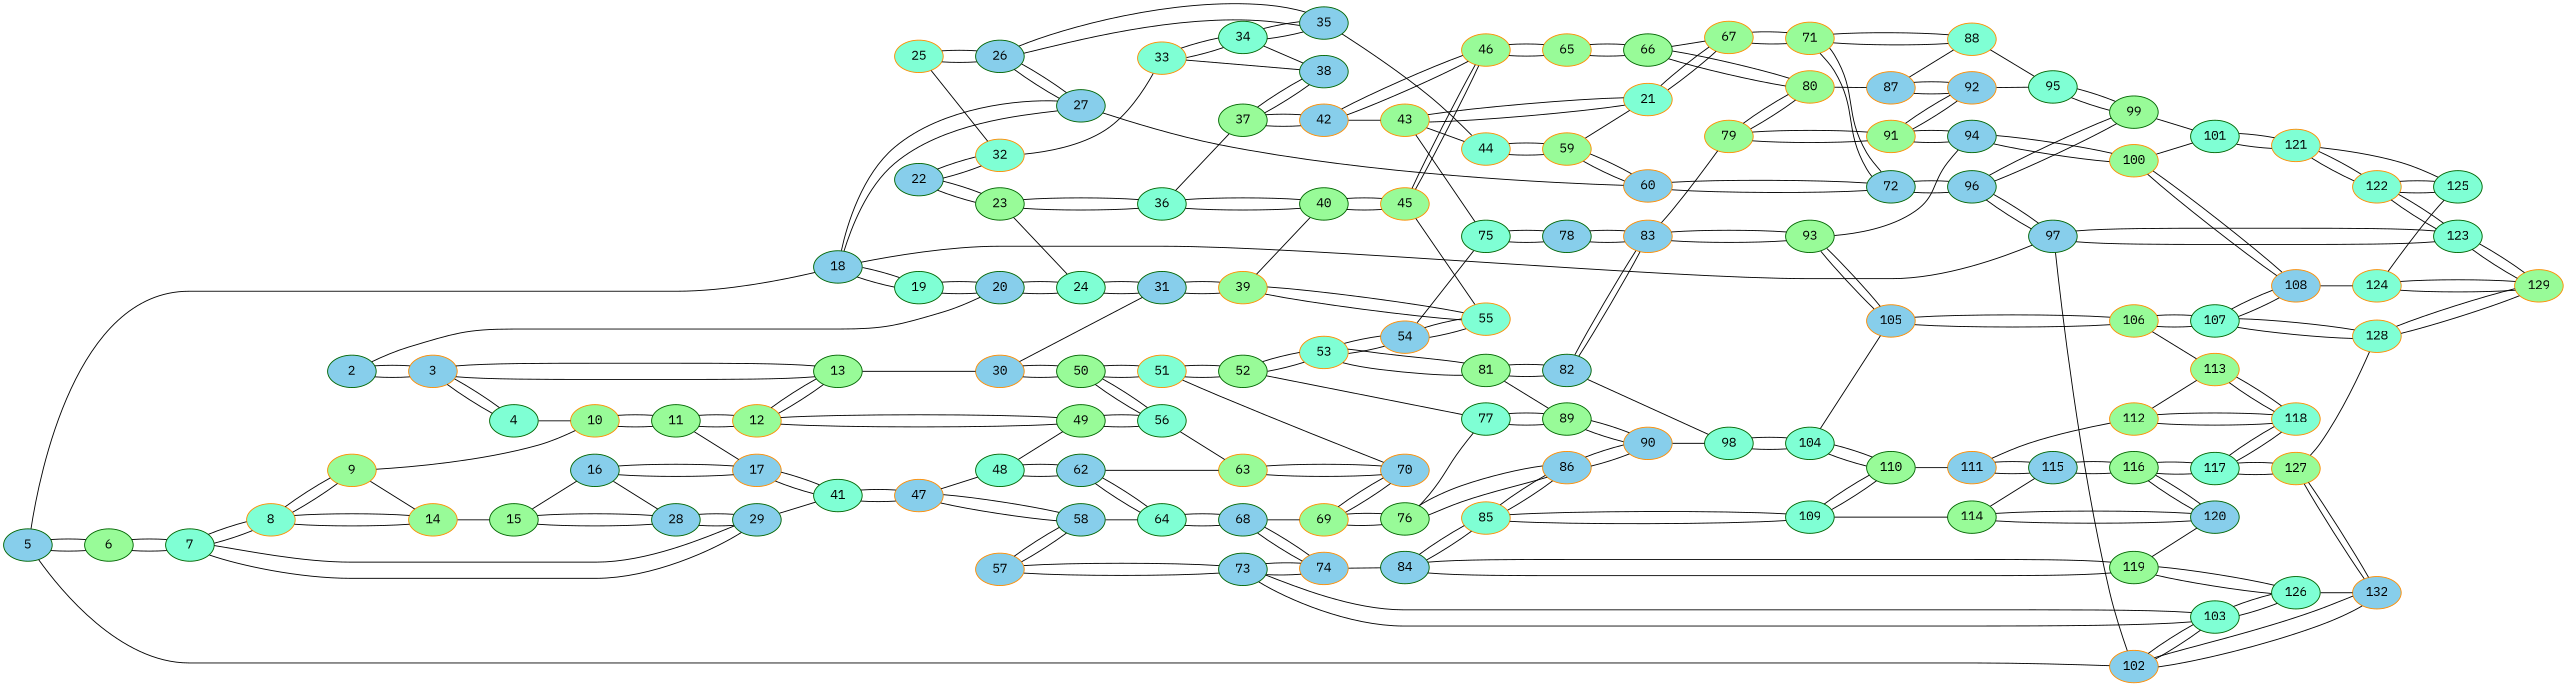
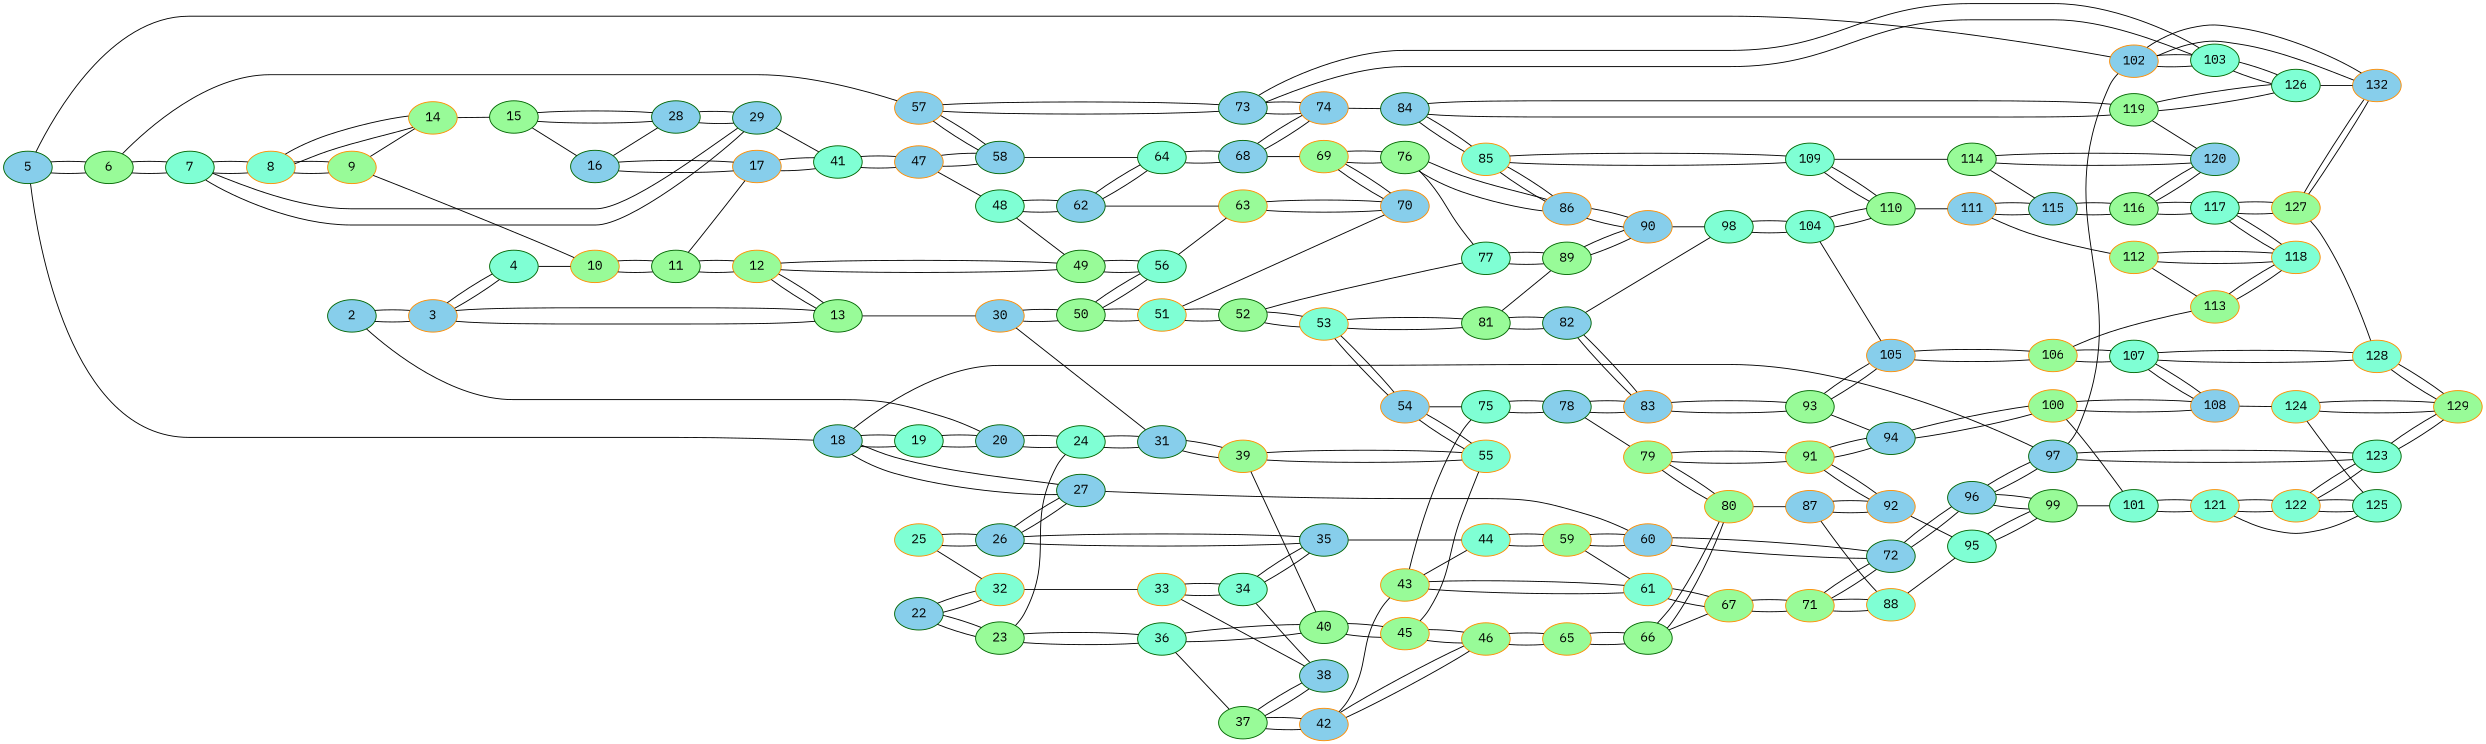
edge "57" -- "6": added
node "21": label "21" -> "61"
edge "79" -- "83": now "79" -- "78"
